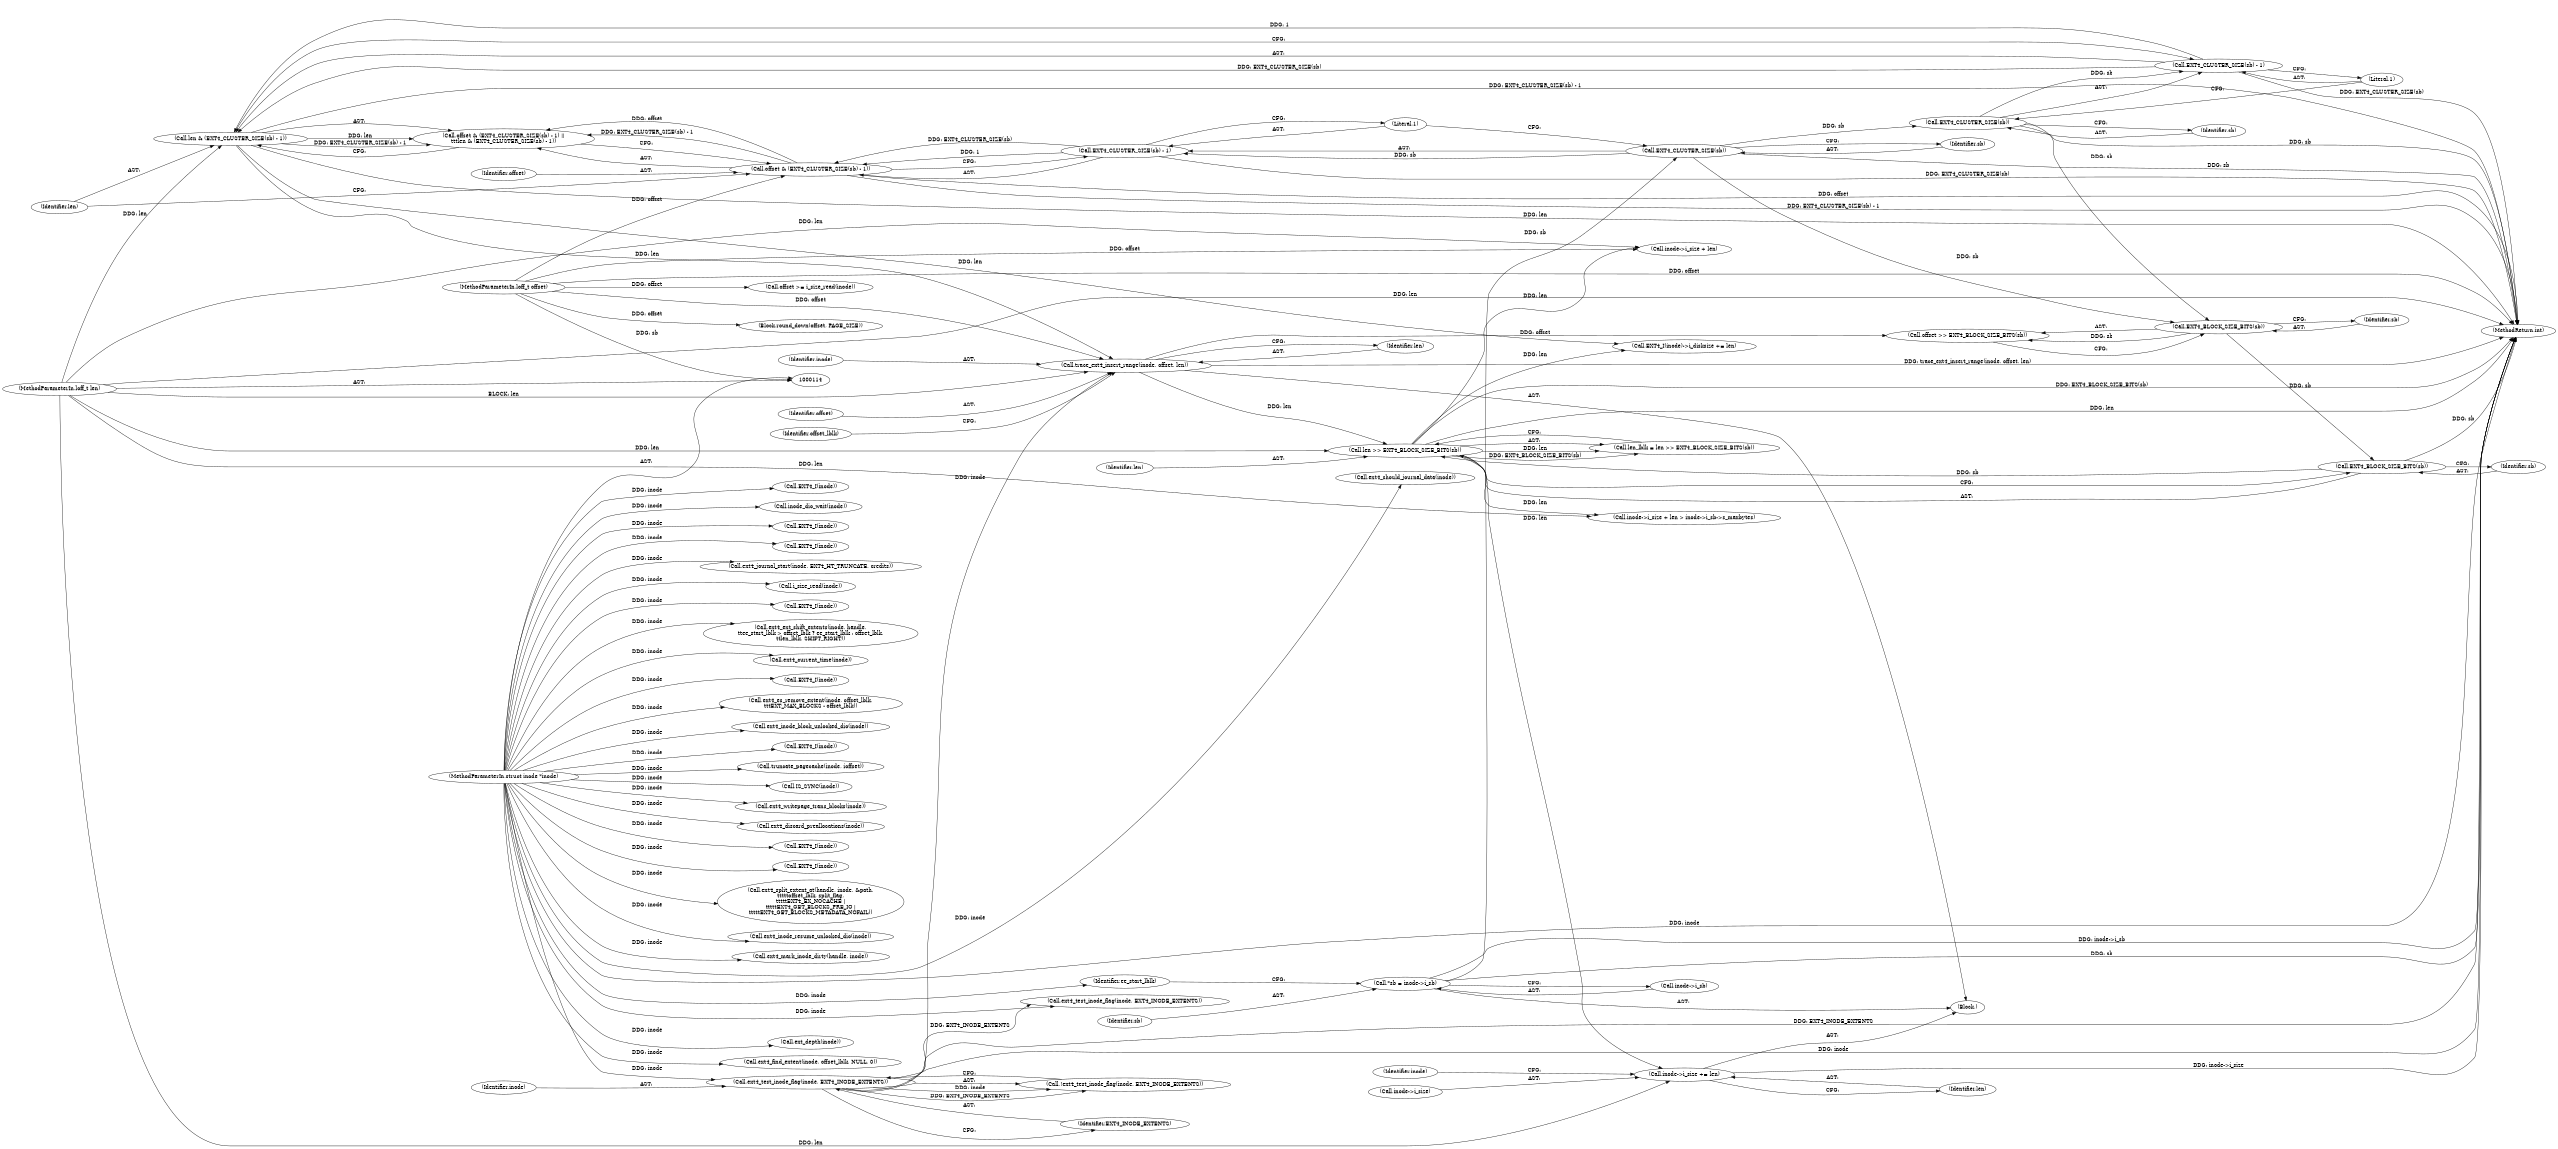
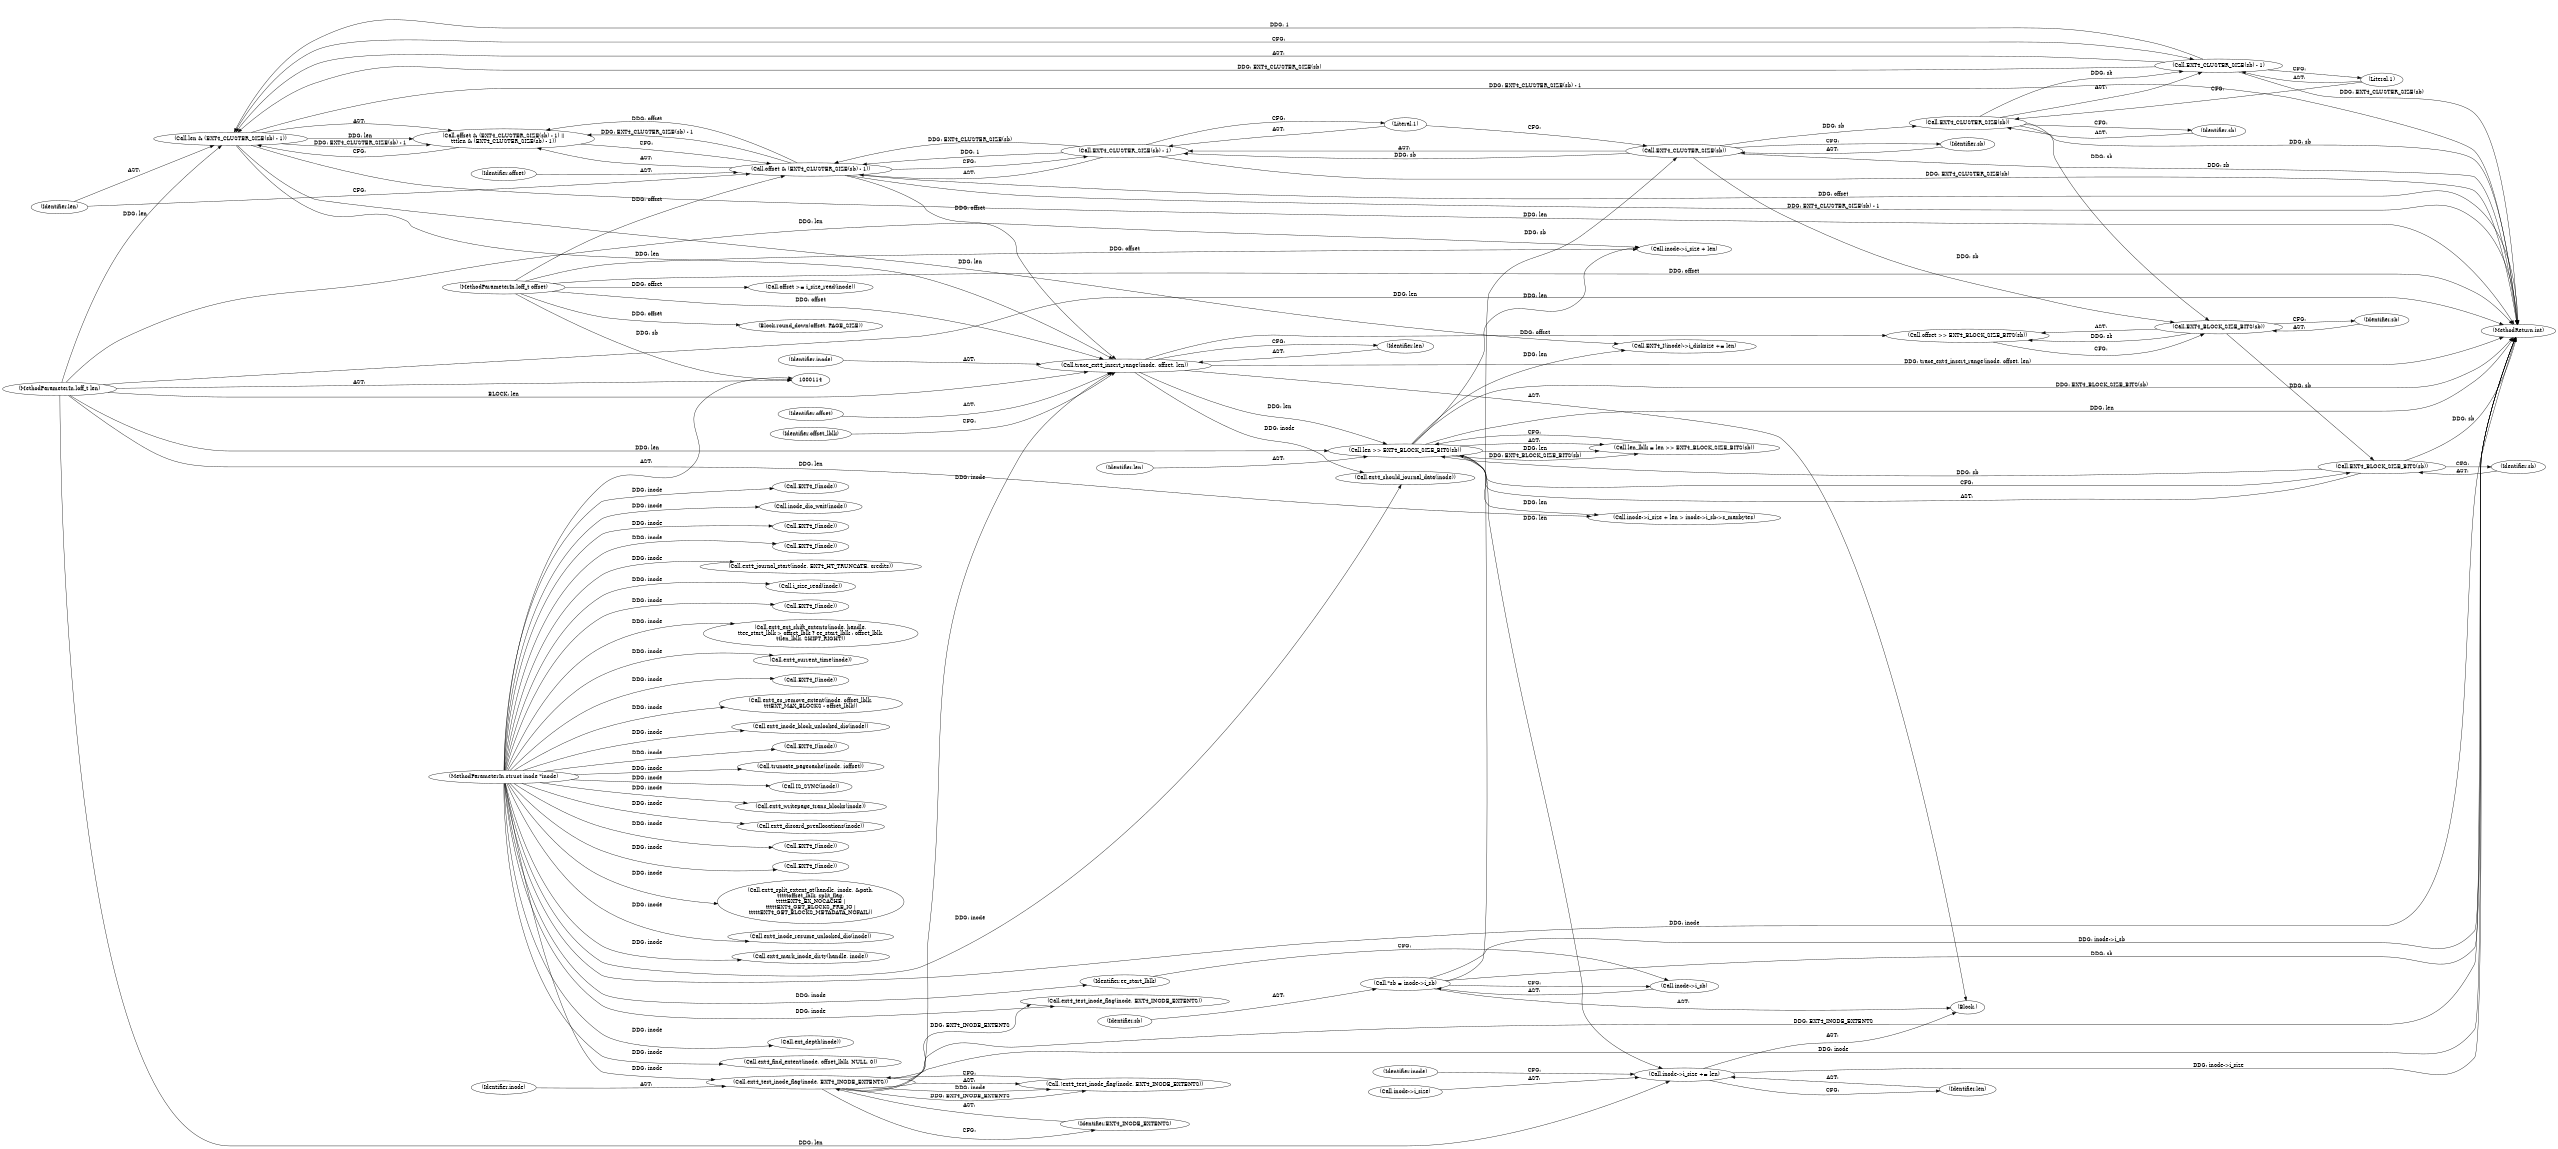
edge "(Call,offset & (EXT4_CLUSTER_SIZE(sb) - 1))" -> "(Call,trace_ext4_insert_range(inode, offset, len))": added, label "DDG: offset"
edge "(Call,trace_ext4_insert_range(inode, offset, len))" -> "(Call,ext4_should_journal_data(inode))": added, label "DDG: inode"
edge "(Identifier,ee_start_lblk)" -> "(Call,*sb = inode->i_sb)": now "(Identifier,ee_start_lblk)" -> "(Call,inode->i_sb)"
